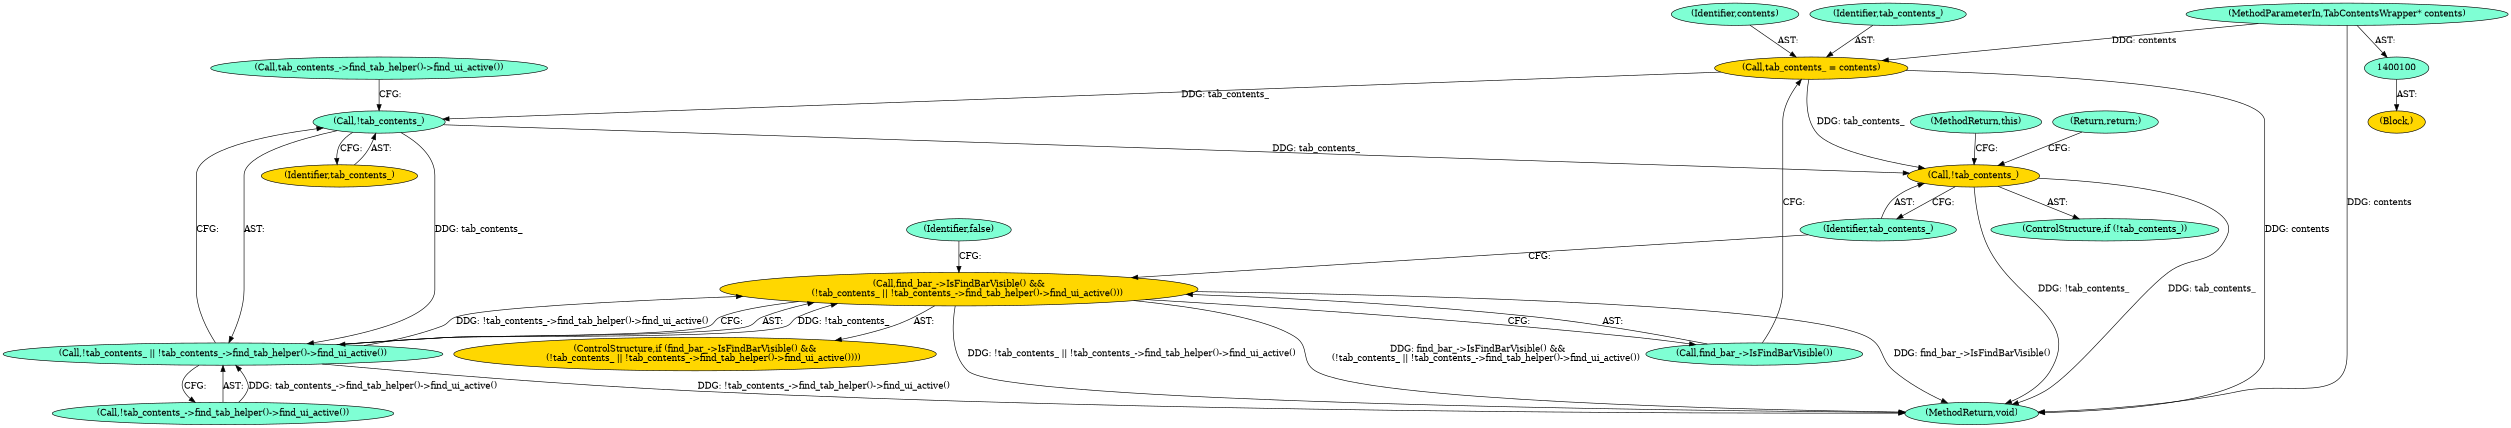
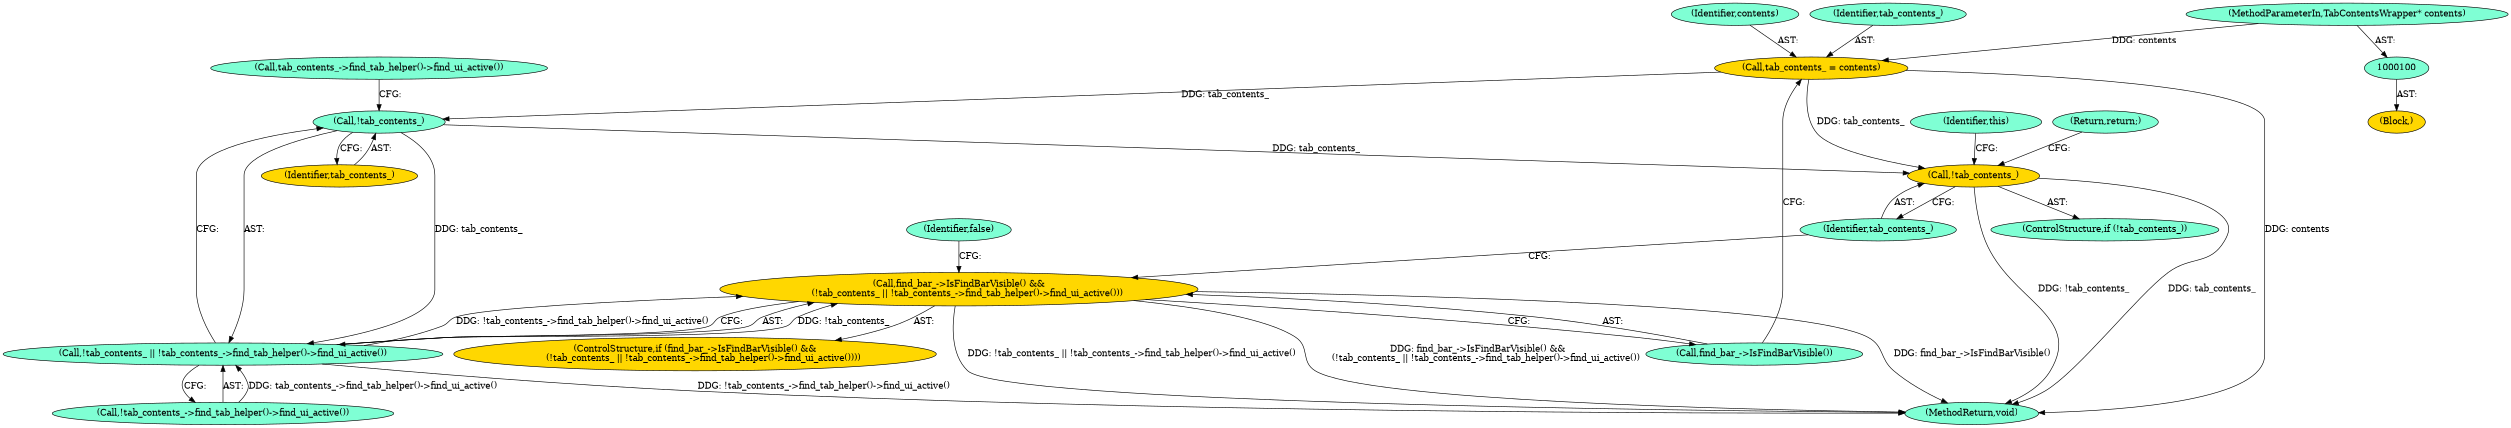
node "1400100": label "1400100" -> "1000100"
node "(MethodReturn,this)": label "(MethodReturn,this)" -> "(Identifier,this)"
edge "(MethodParameterIn,TabContentsWrapper* contents)" -> "(MethodReturn,void)": removed, label "DDG: contents"
